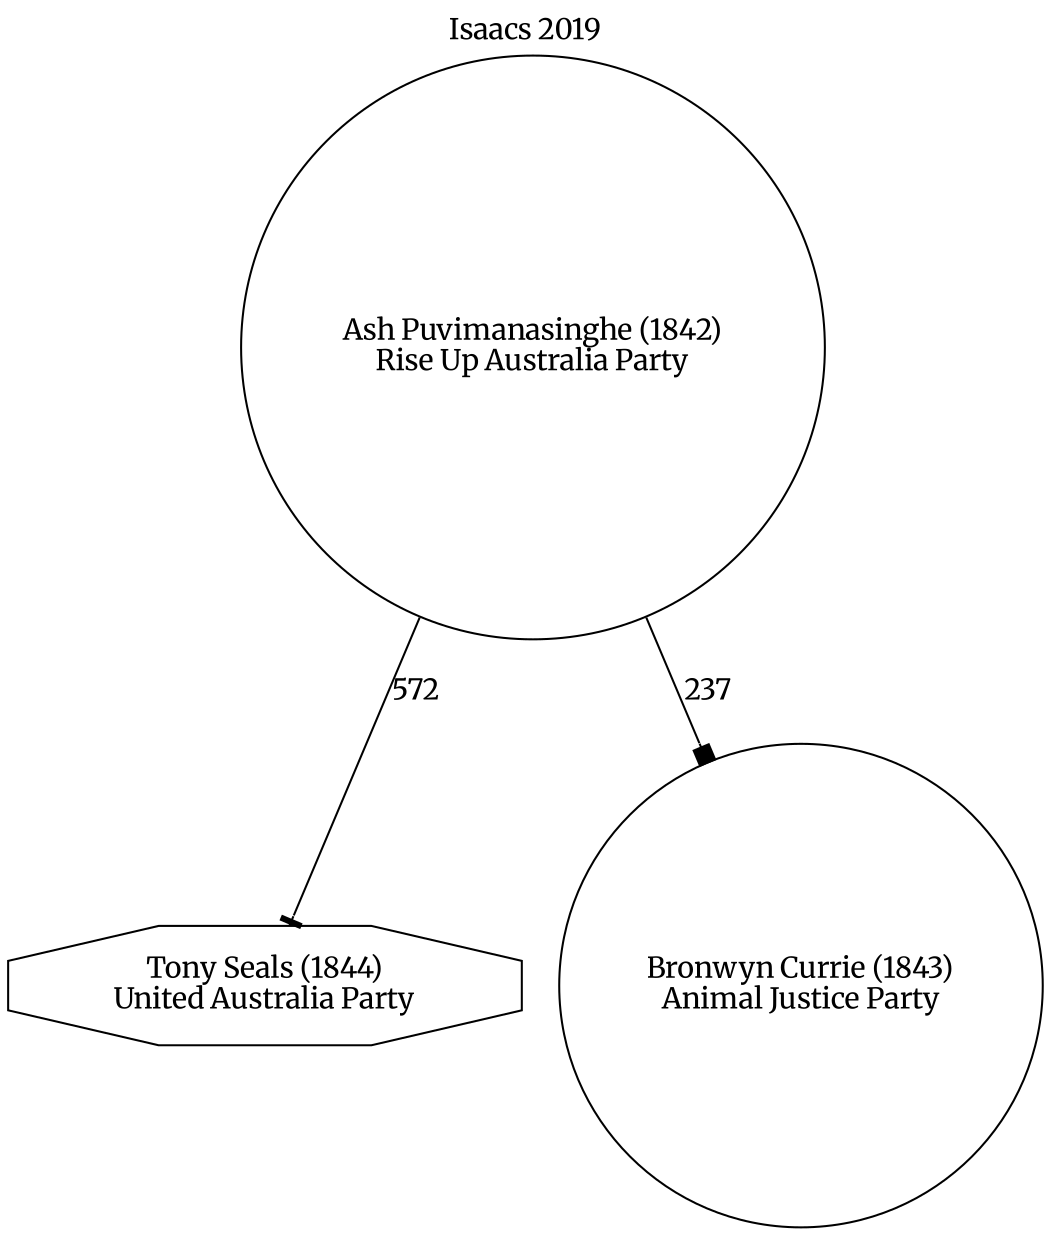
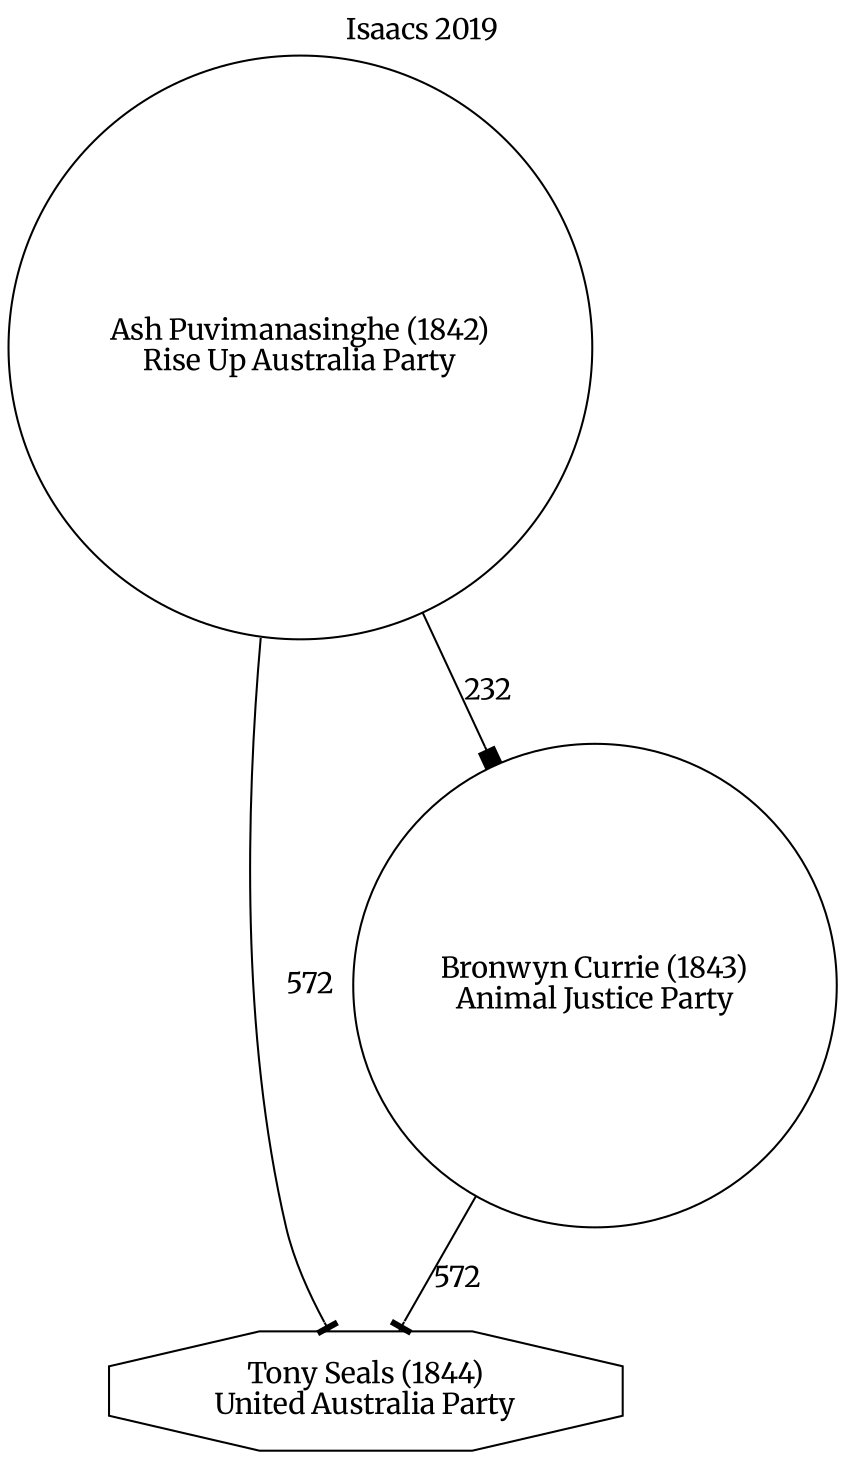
edge "Ash Puvimanasinghe (1842) Rise Up Australia Party" -> "Bronwyn Currie (1843) Animal Justice Party": label "237" -> "232"
edge "Bronwyn Currie (1843) Animal Justice Party" -> "Tony Seals (1844) United Australia Party": added, label "572"
